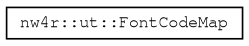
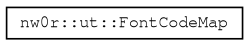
node "nw4r::ut::FontCodeMap": label "nw4r::ut::FontCodeMap" -> "nw0r::ut::FontCodeMap"
